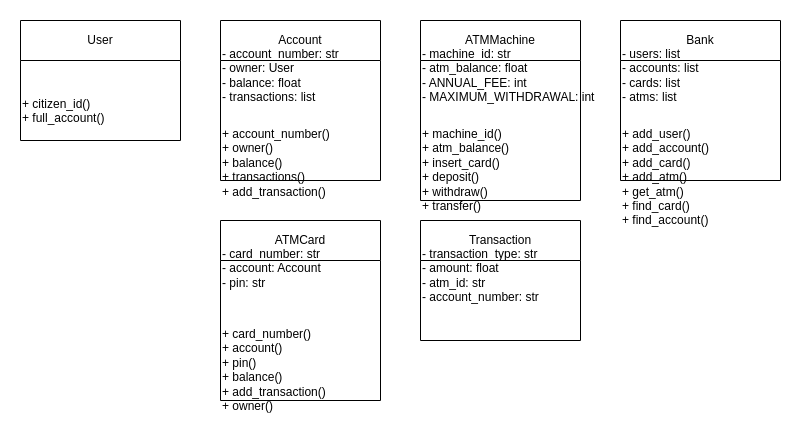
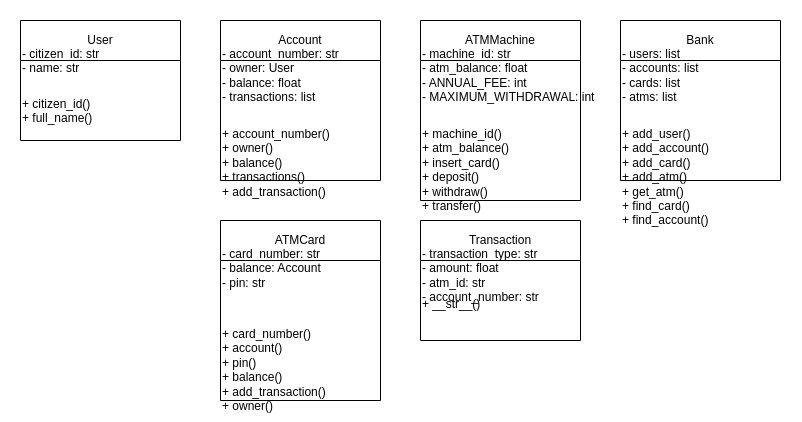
node "- citizen_id: str - name: str": added
node "+ citizen_id() + full_account()": label "+ citizen_id() + full_account()" -> "+ citizen_id() + full_name()"
node "- card_number: str - account: Account - pin: str": label "- card_number: str - account: Account - pin: str" -> "- card_number: str - balance: Account - pin: str"
node "+ __str__()": added
